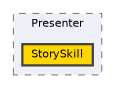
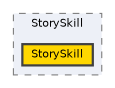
cluster "Presenter": label "Presenter" -> "StorySkill"
